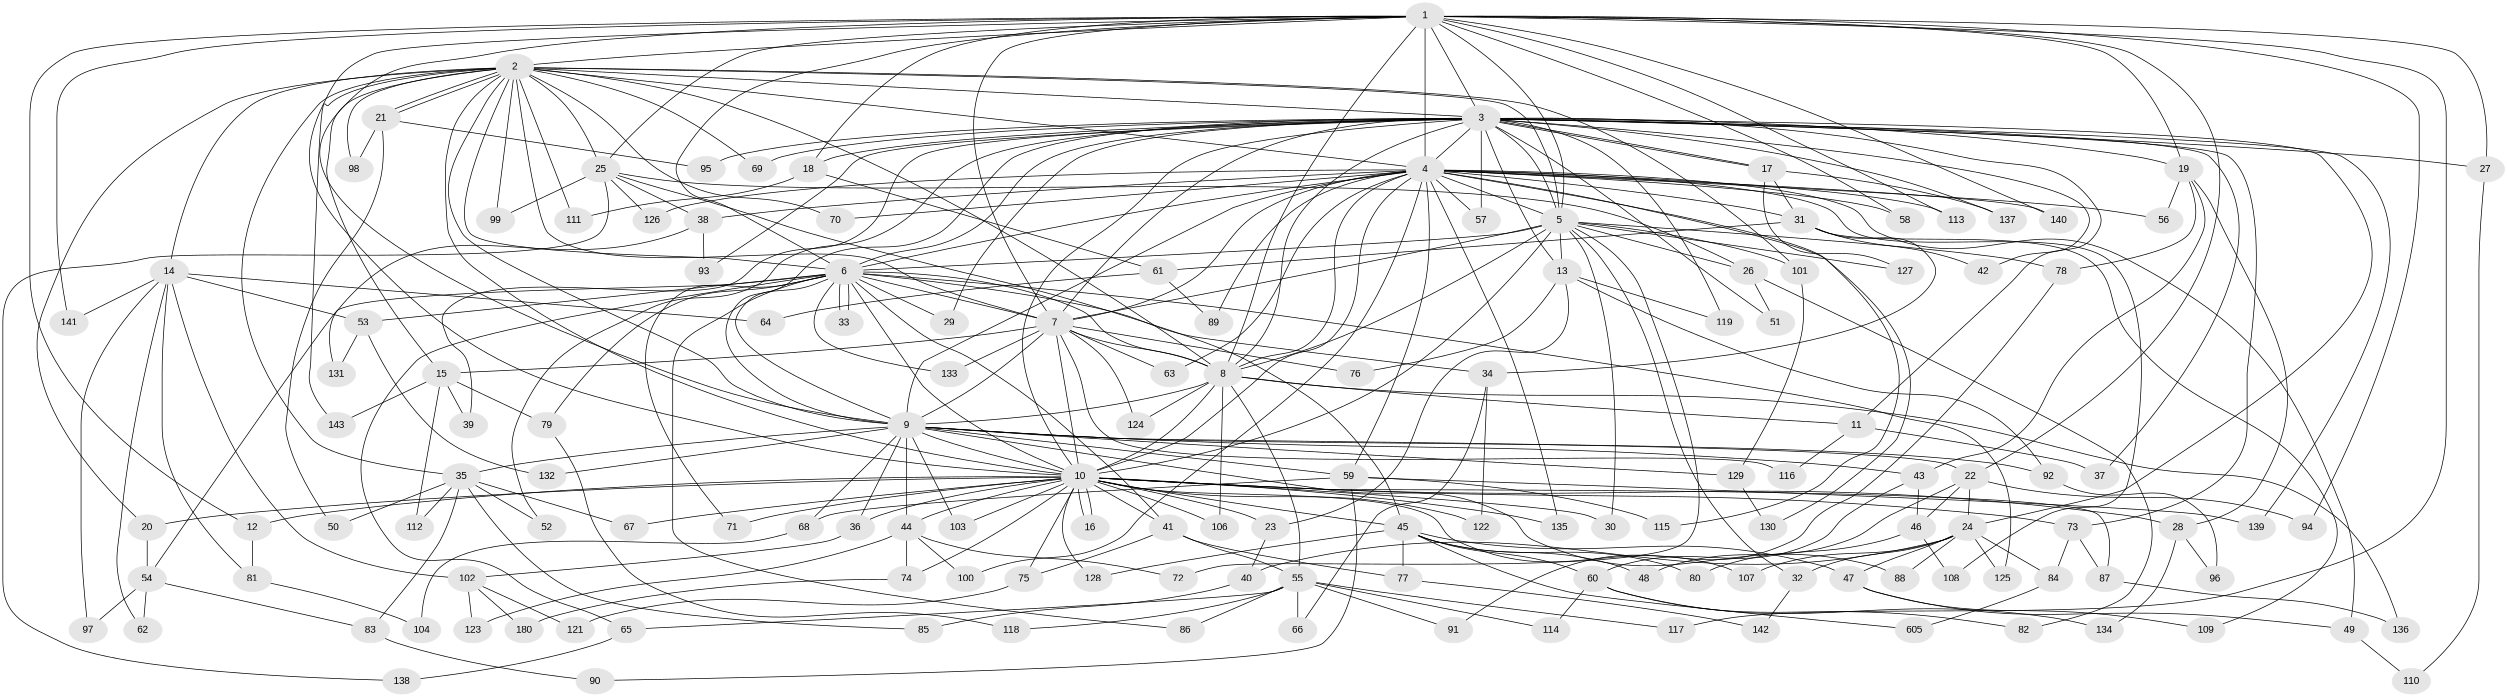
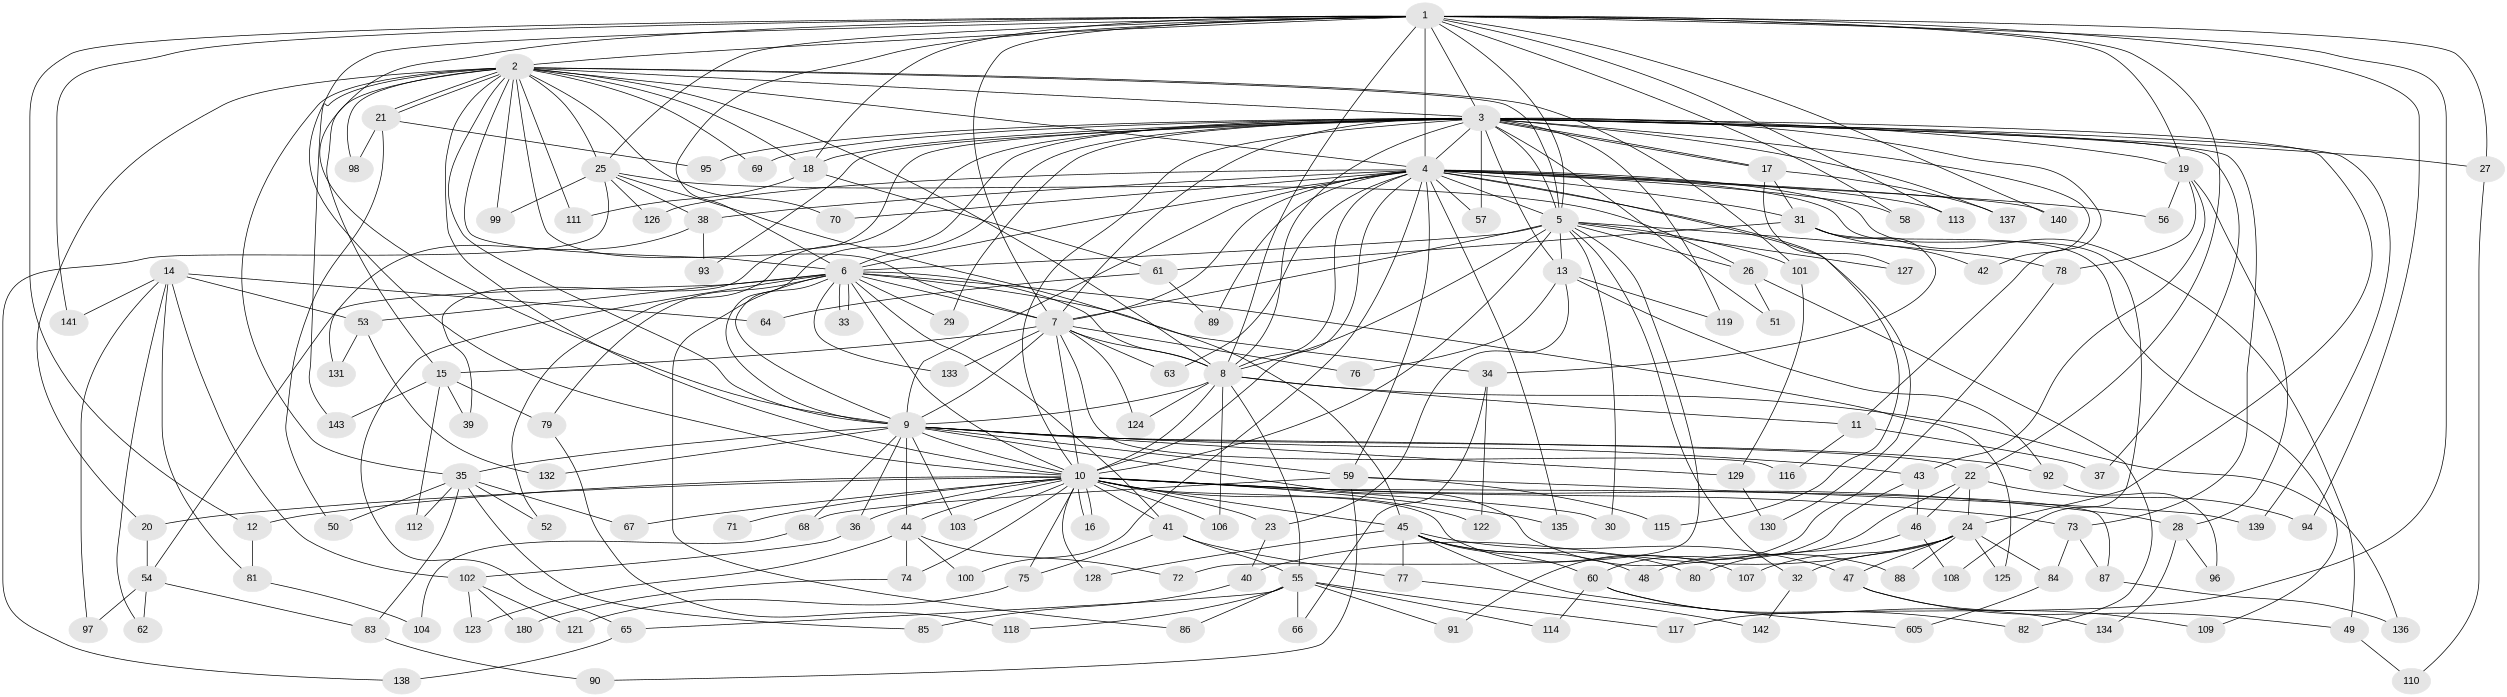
edge "2" -- "14": now "2" -- "18"
edge "6" -- "71": removed
